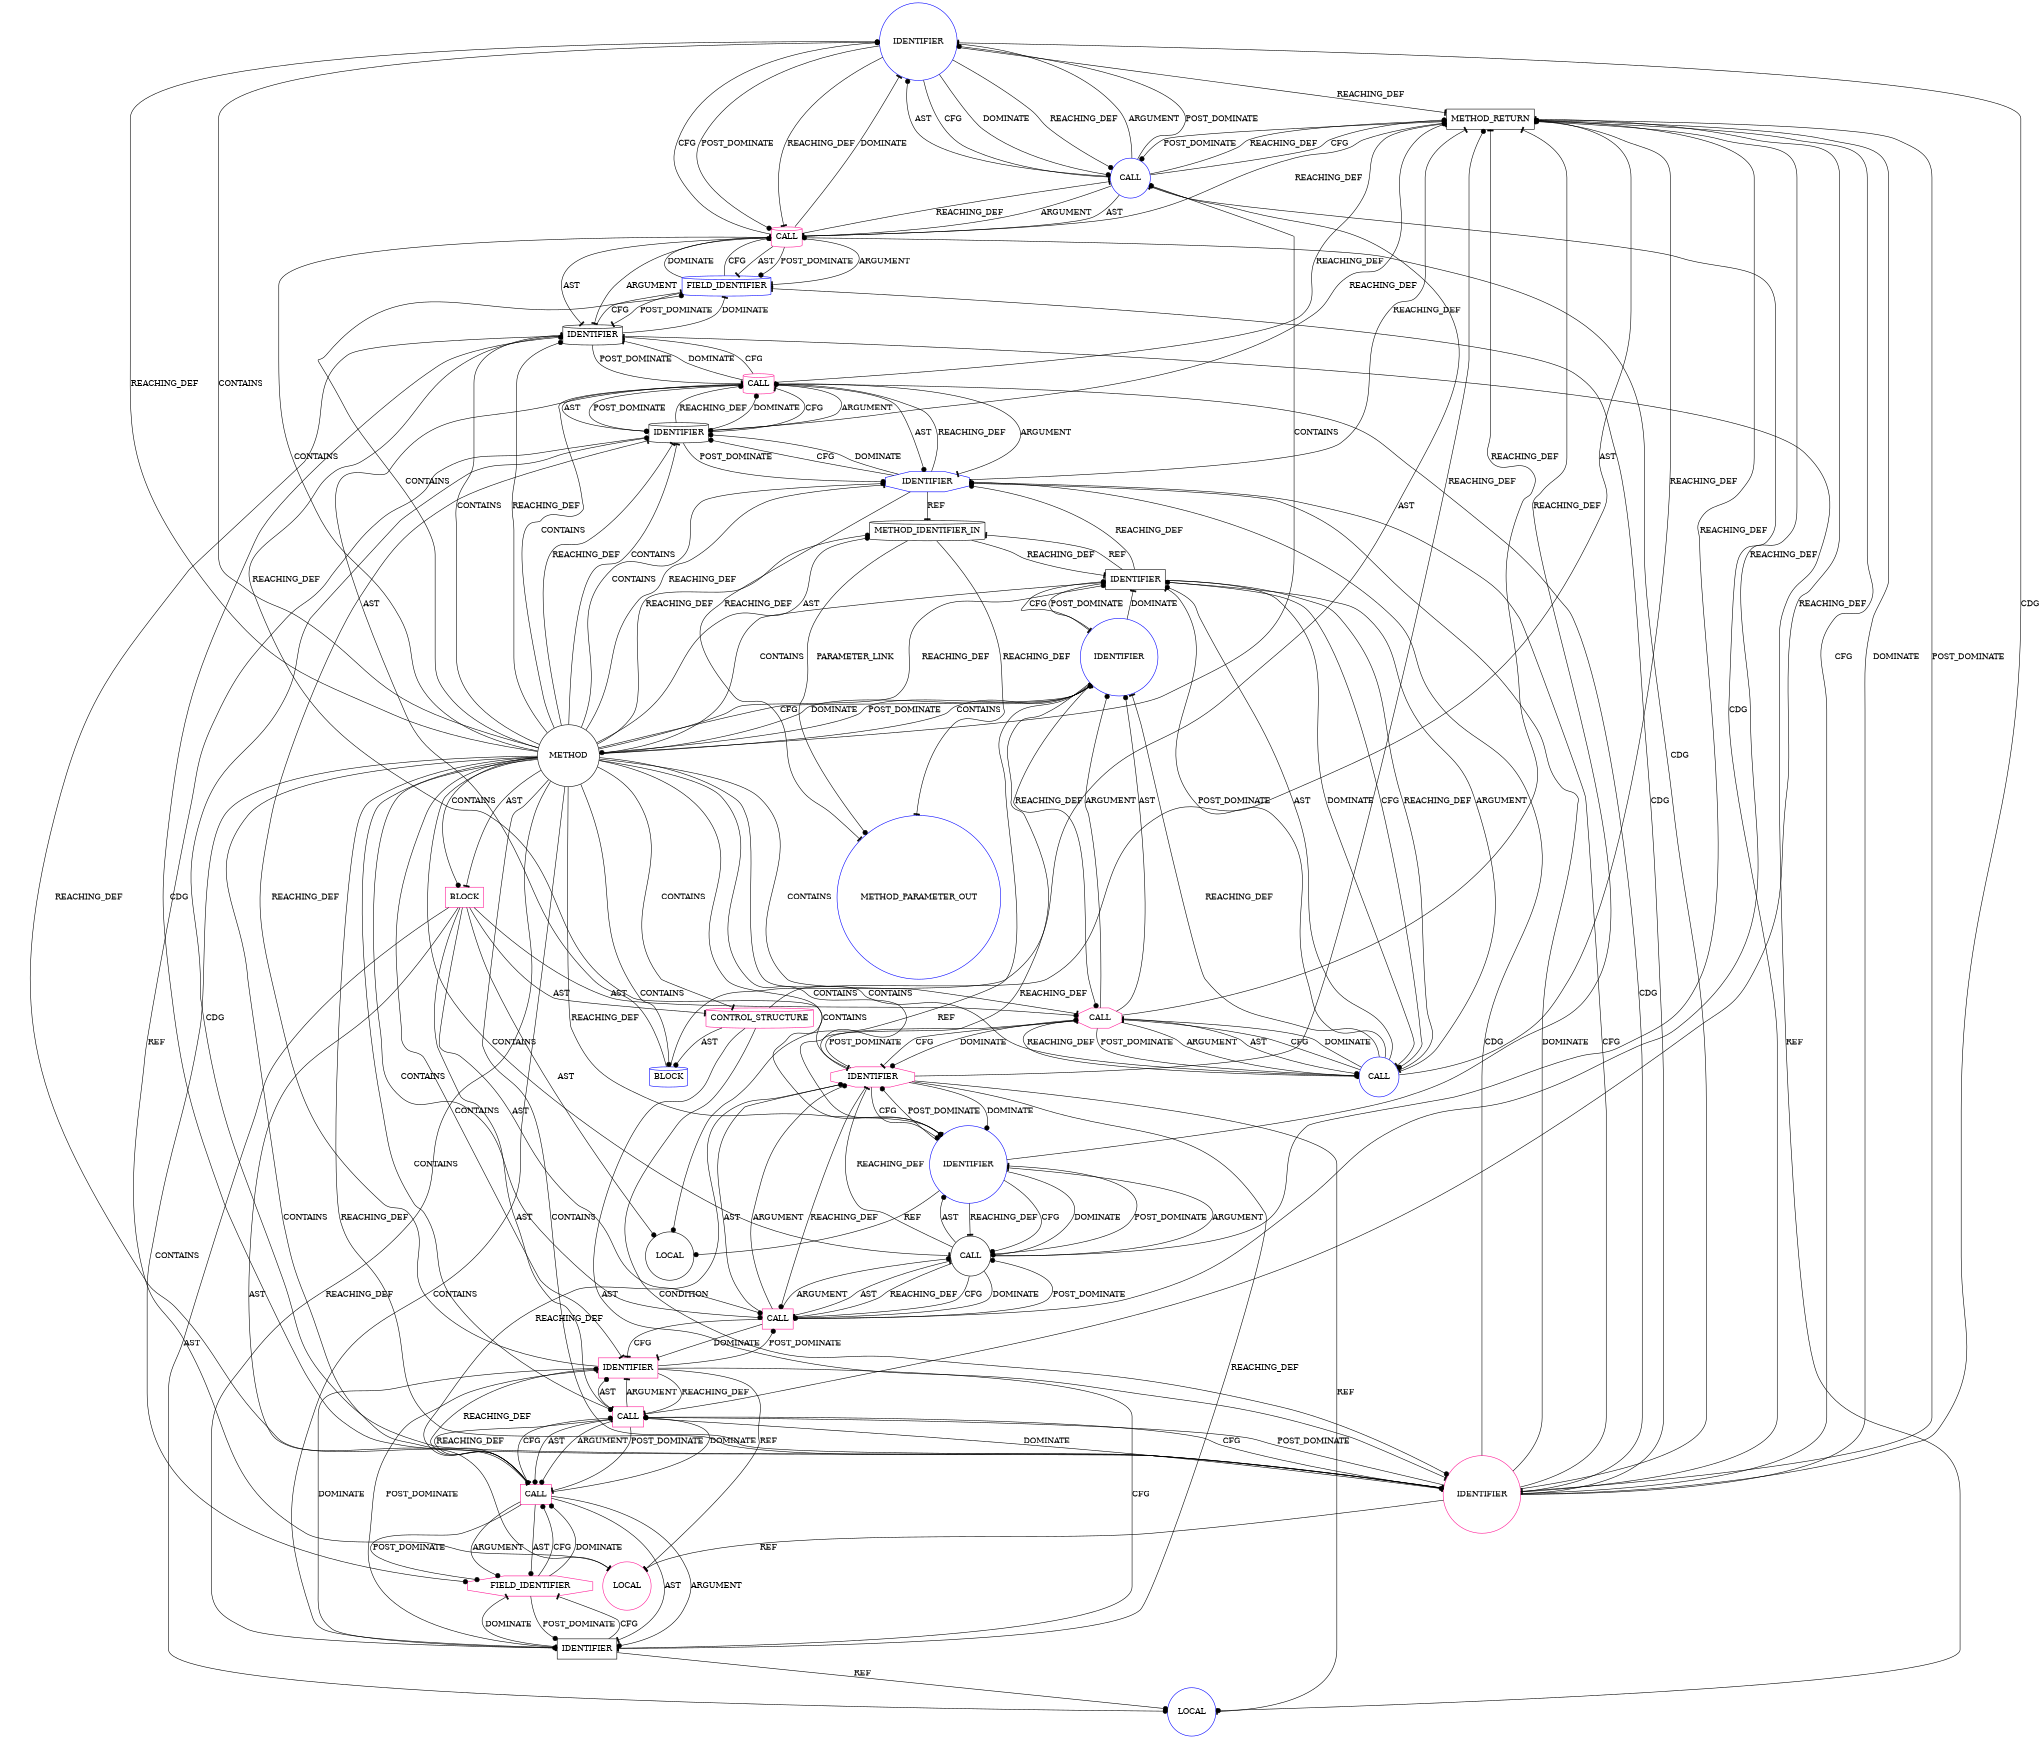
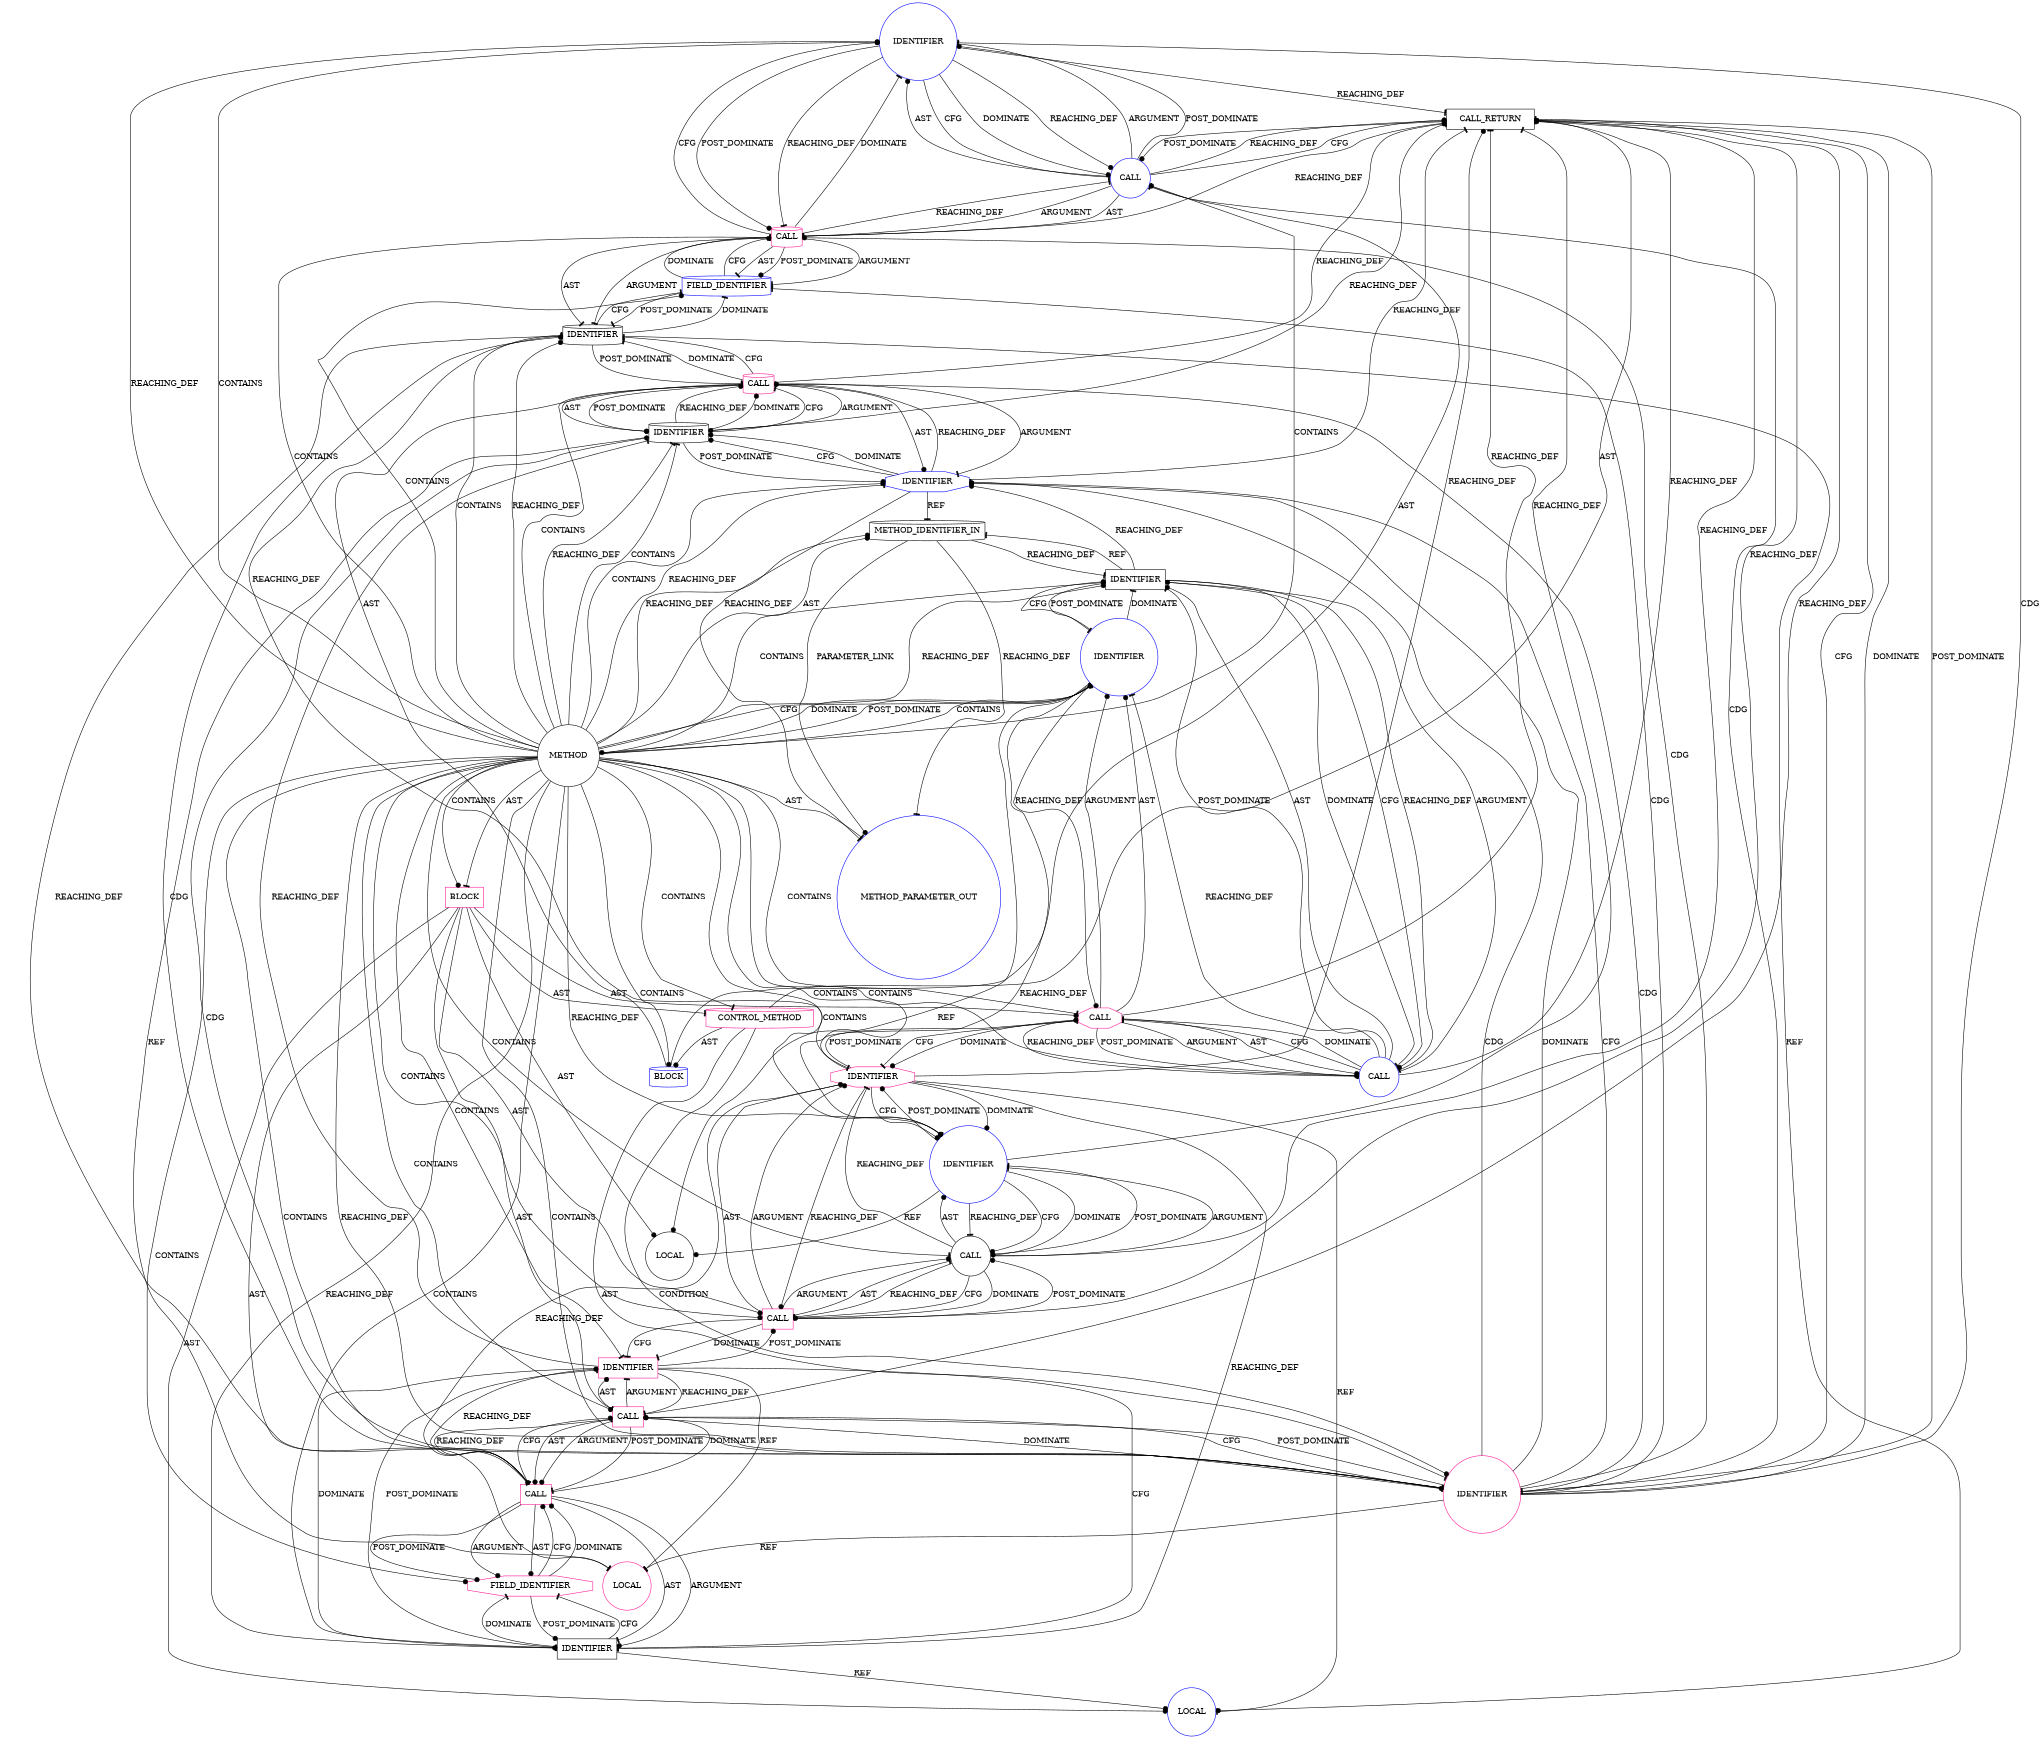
node "METHOD_RETURN": label "METHOD_RETURN" -> "CALL_RETURN"
edge "METHOD" -> "METHOD_PARAMETER_OUT": added, label "AST"
node "CONTROL_STRUCTURE": label "CONTROL_STRUCTURE" -> "CONTROL_METHOD"
